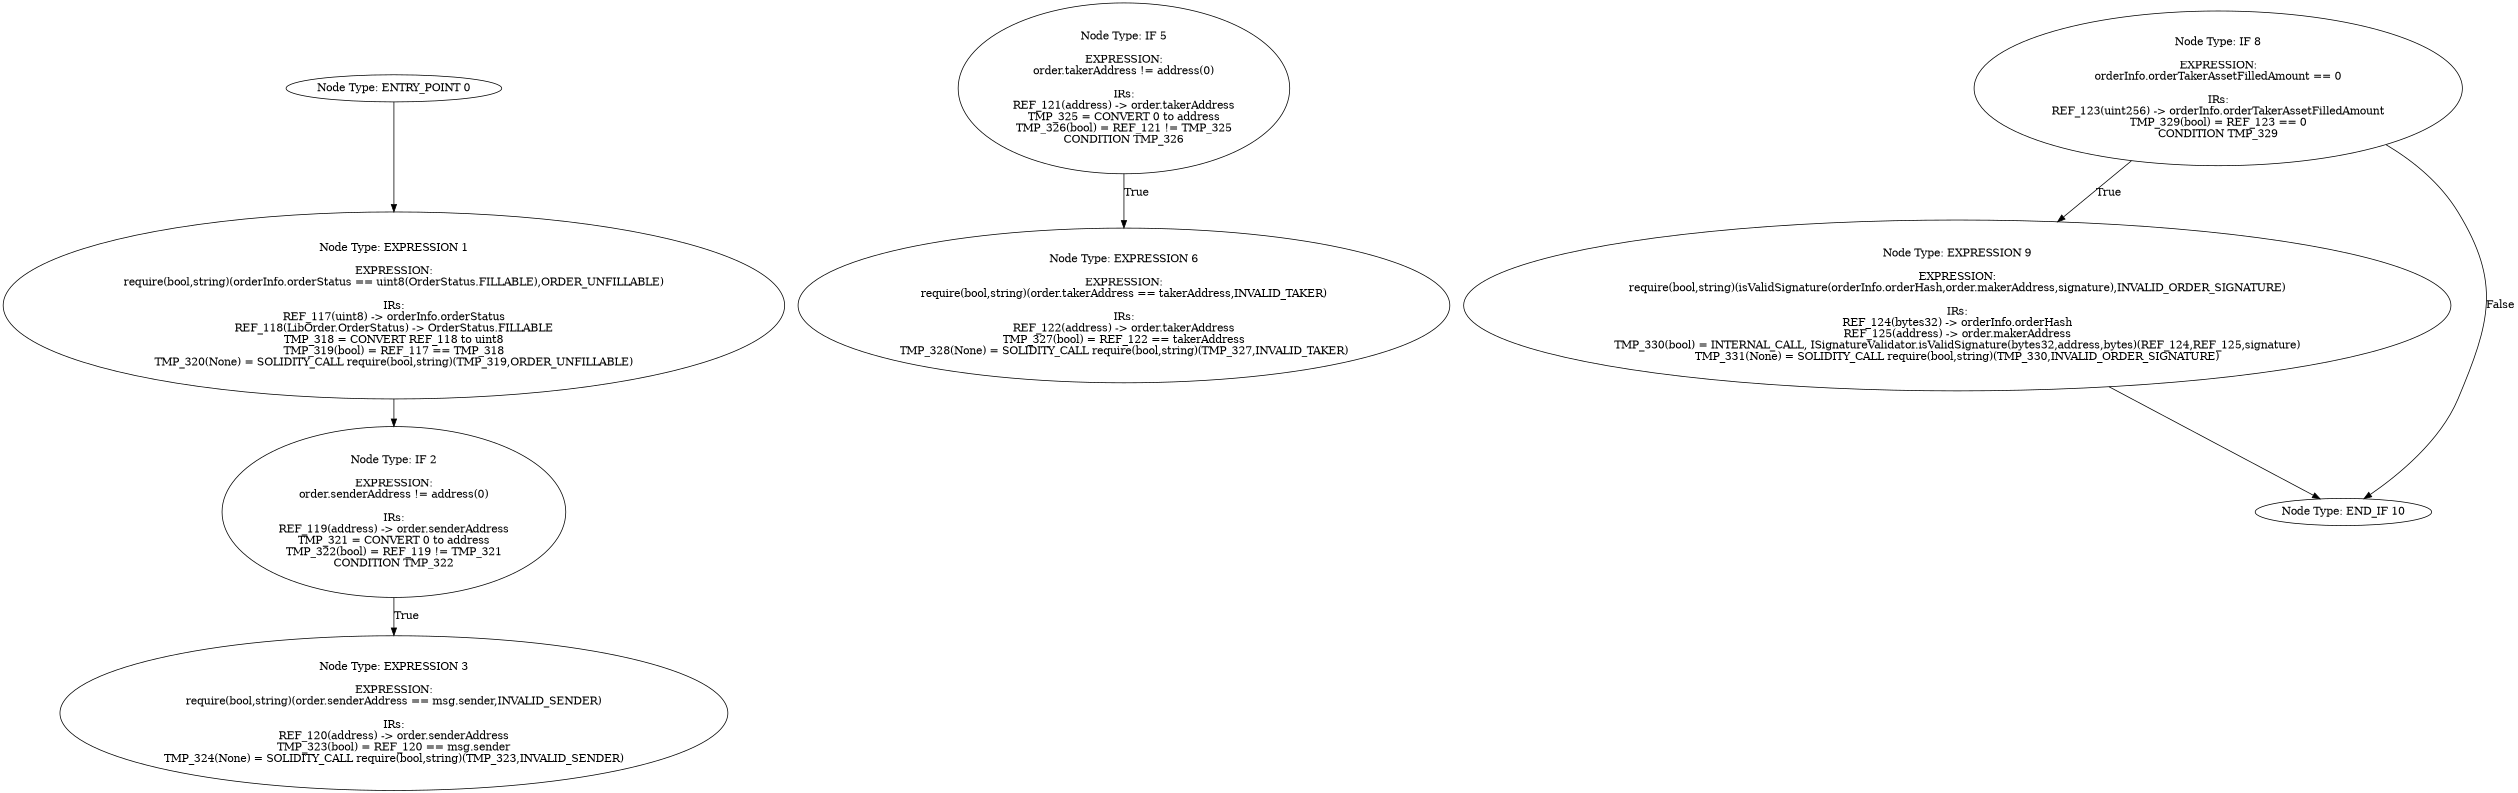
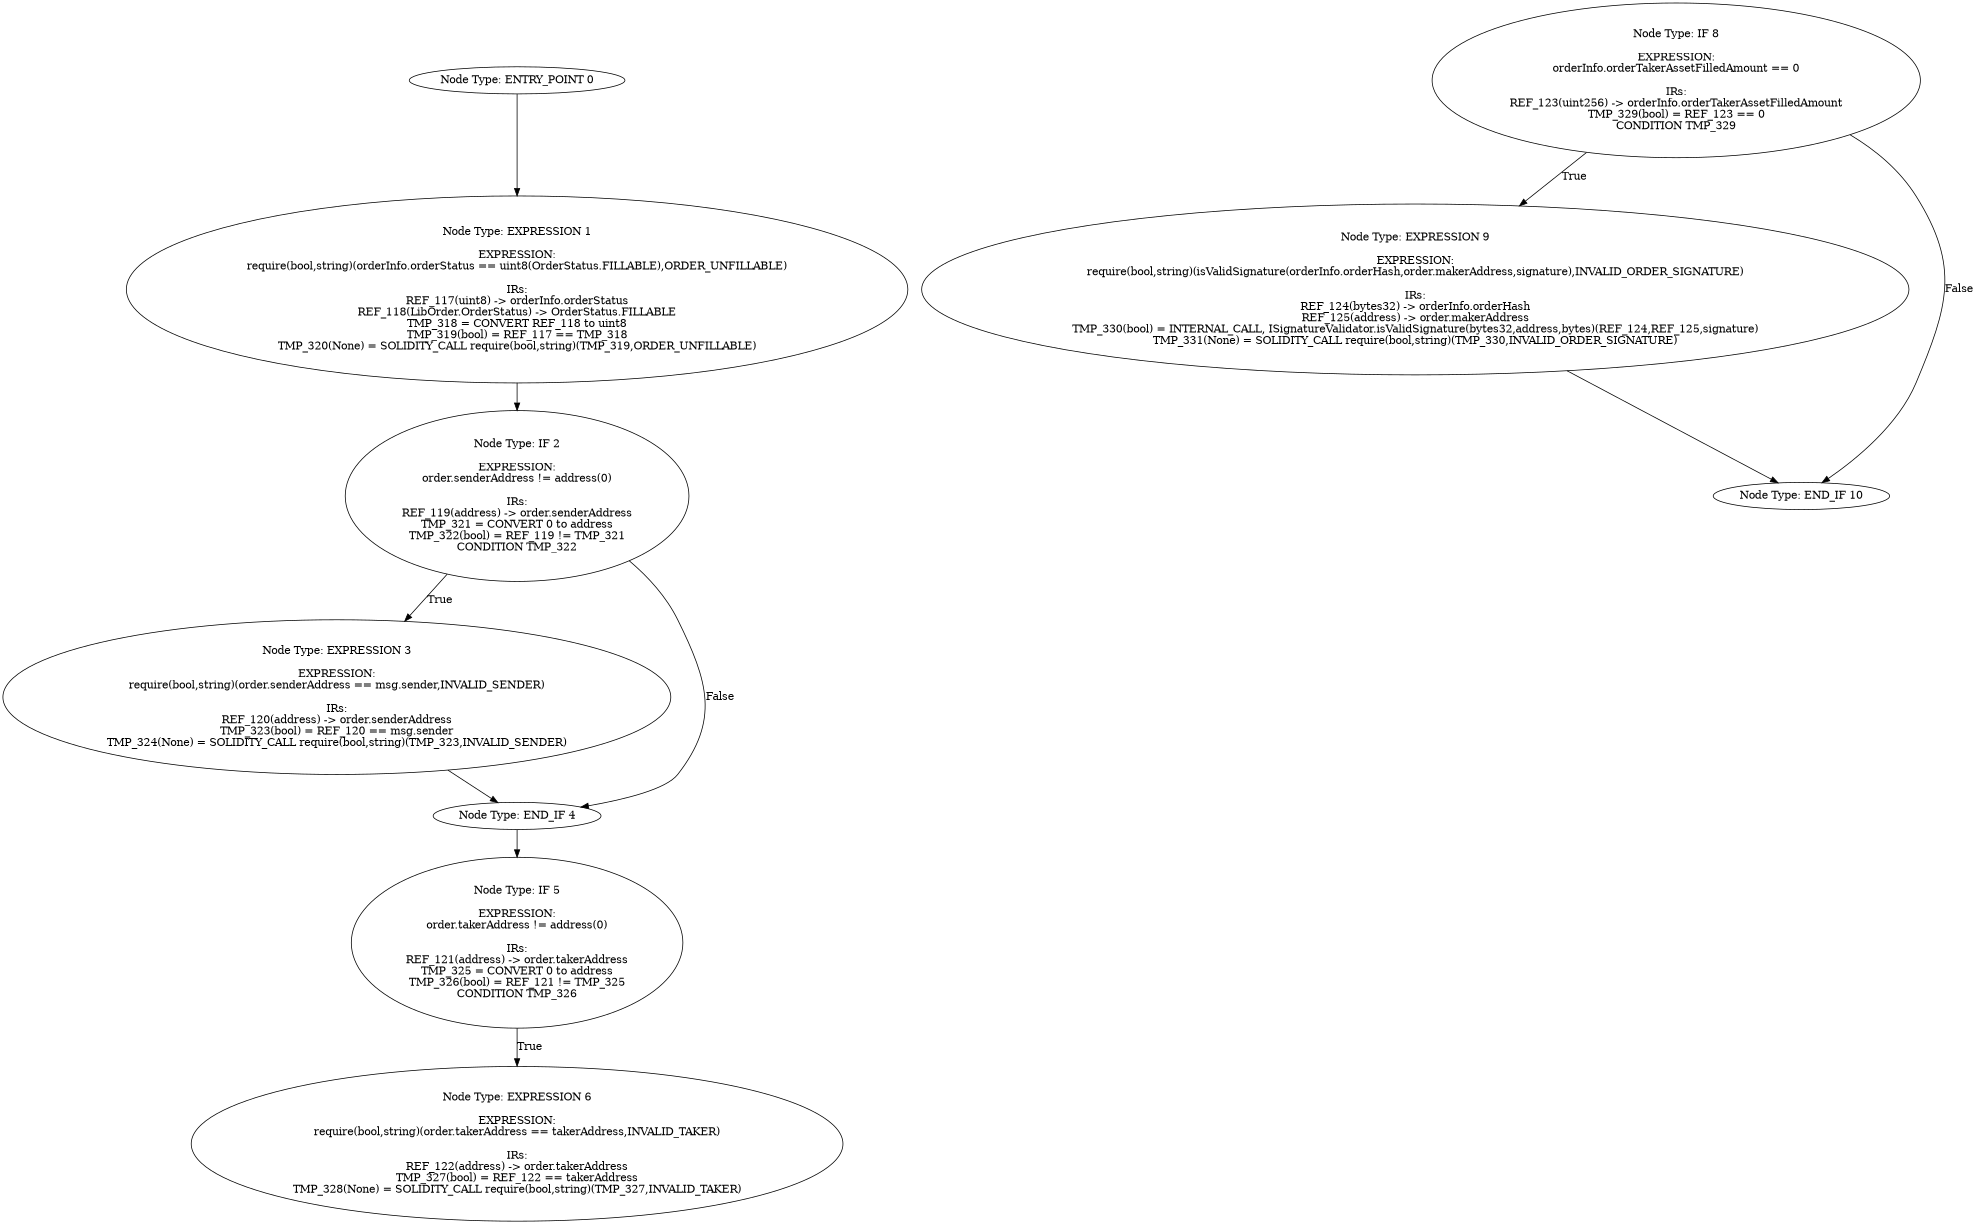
node "Node Type: END_IF 4": added
